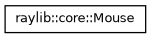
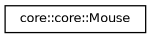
node "raylib::core::Mouse": label "raylib::core::Mouse" -> "core::core::Mouse"
